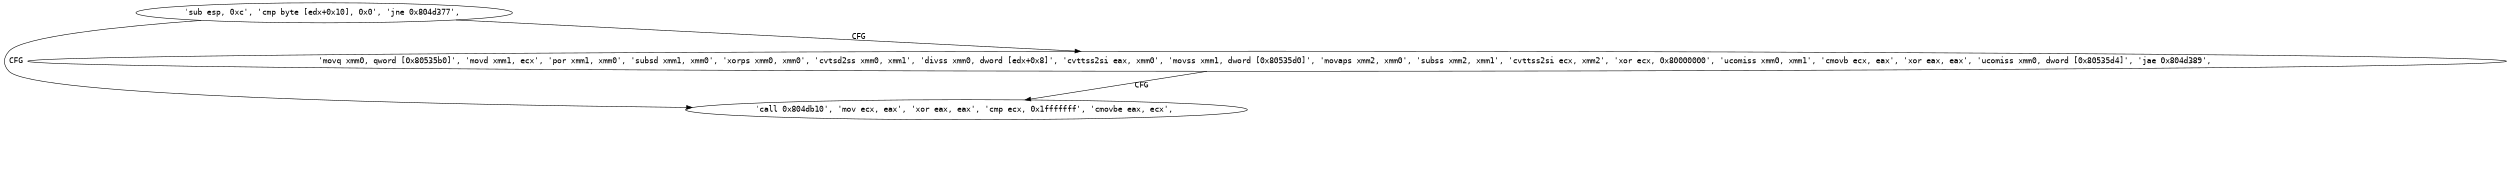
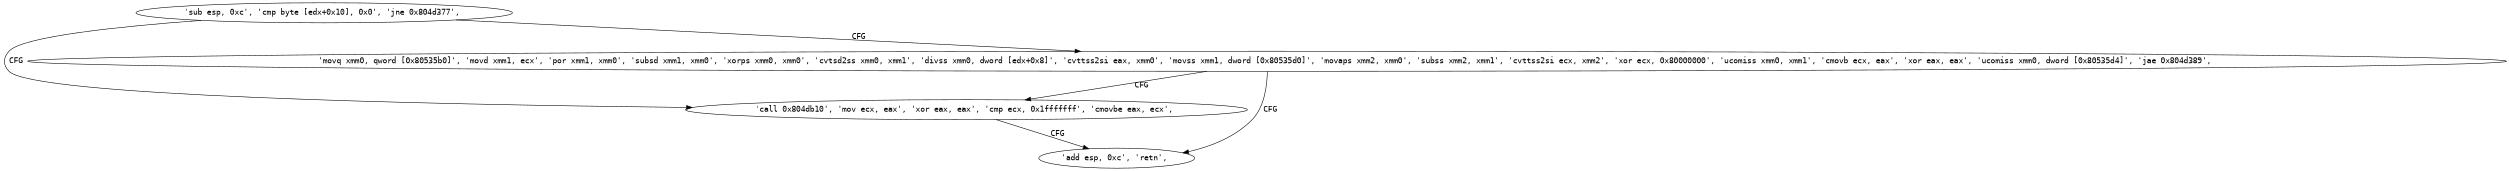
node "'add esp, 0xc', 'retn',": added
